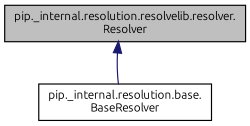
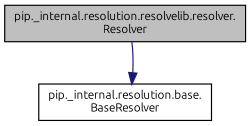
edge "pip._internal.resolution.base. BaseResolver" -> "pip._internal.resolution.resolvelib.resolver. Resolver": reversed
